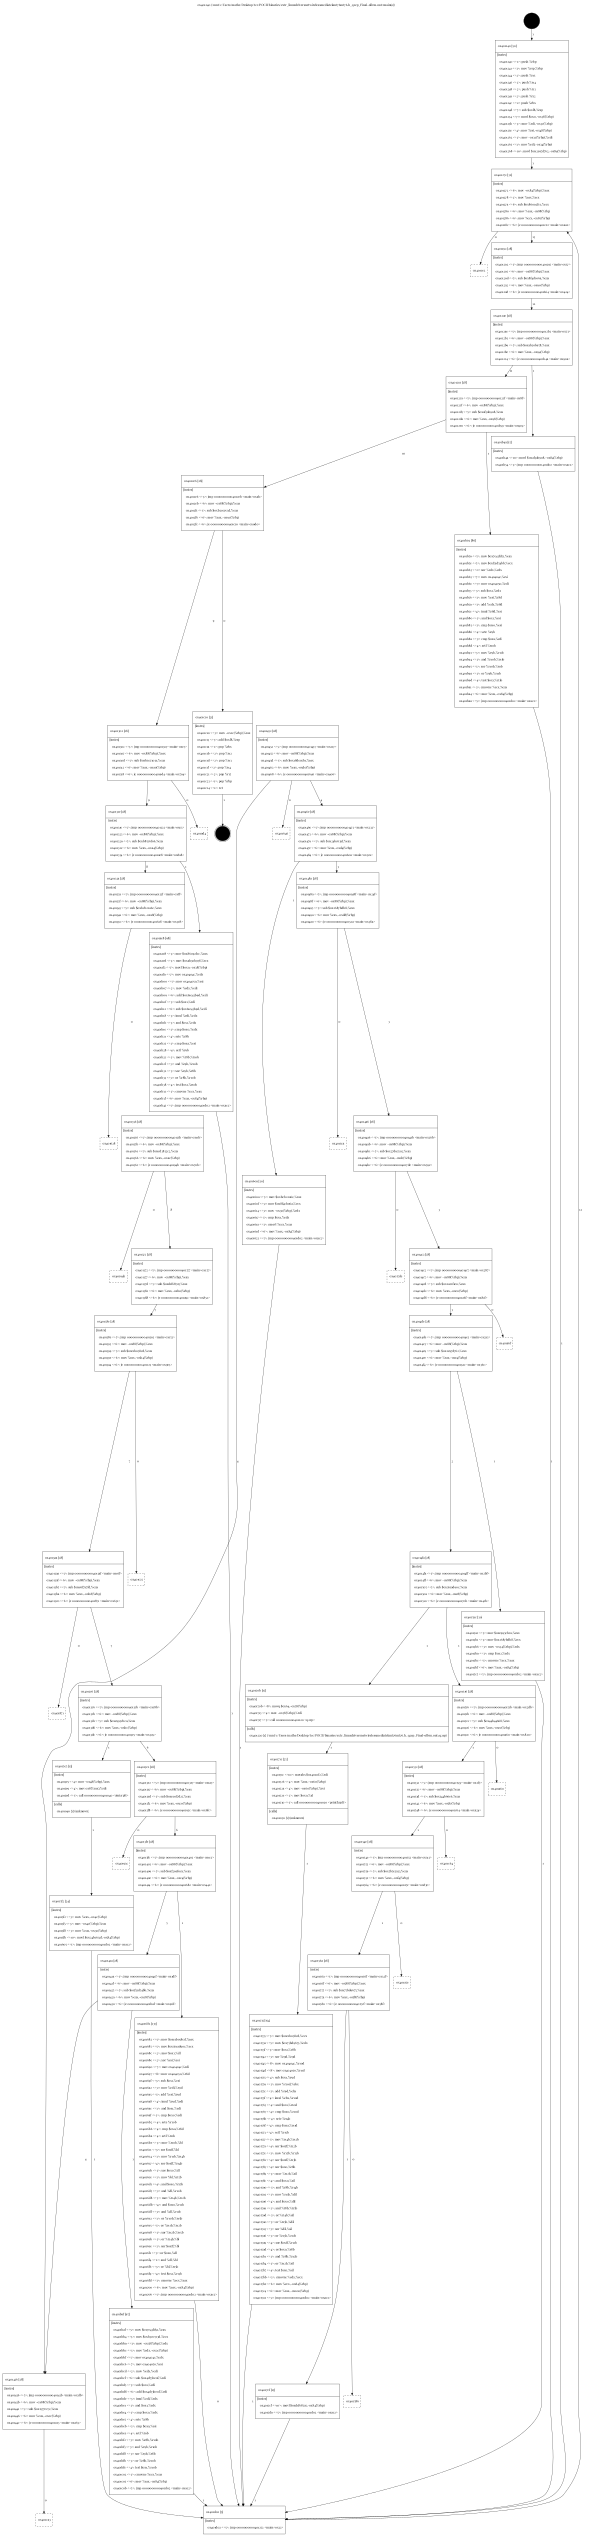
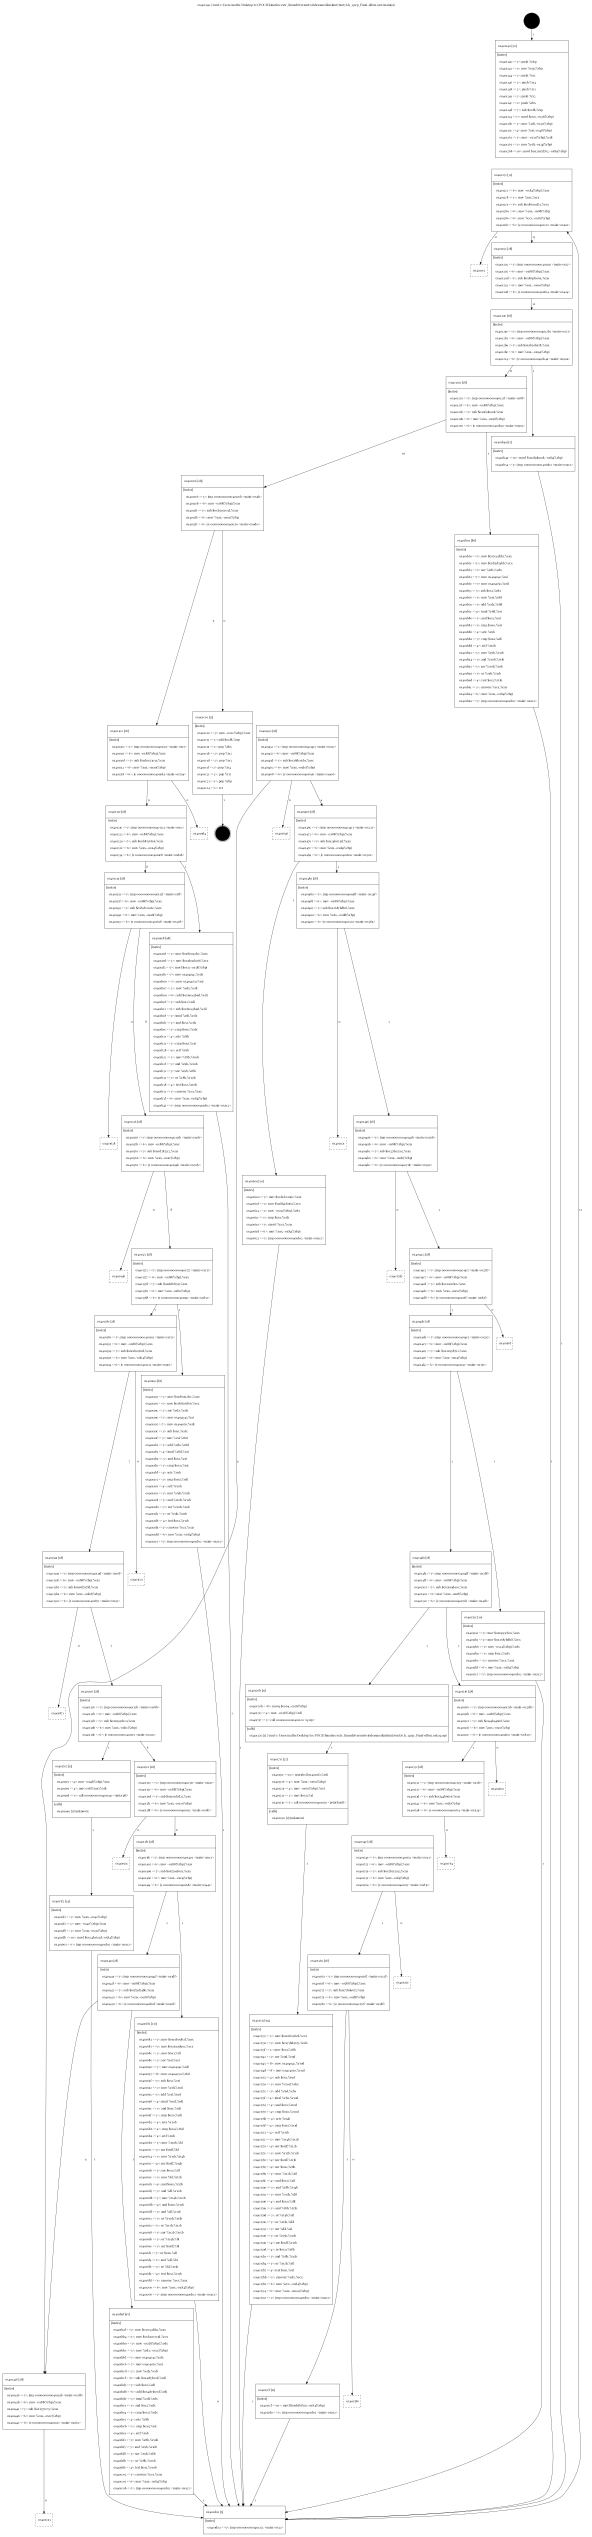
edge "0x401240 [50]" -> "0x401272 [32]": removed, label "1"
edge "0x40133a [28]" -> "0x401356 [28]": added, label "8"
node "0x401a92 [86]": added
edge "0x401532 [28]" -> "0x40154e [28]": removed, label "1"
